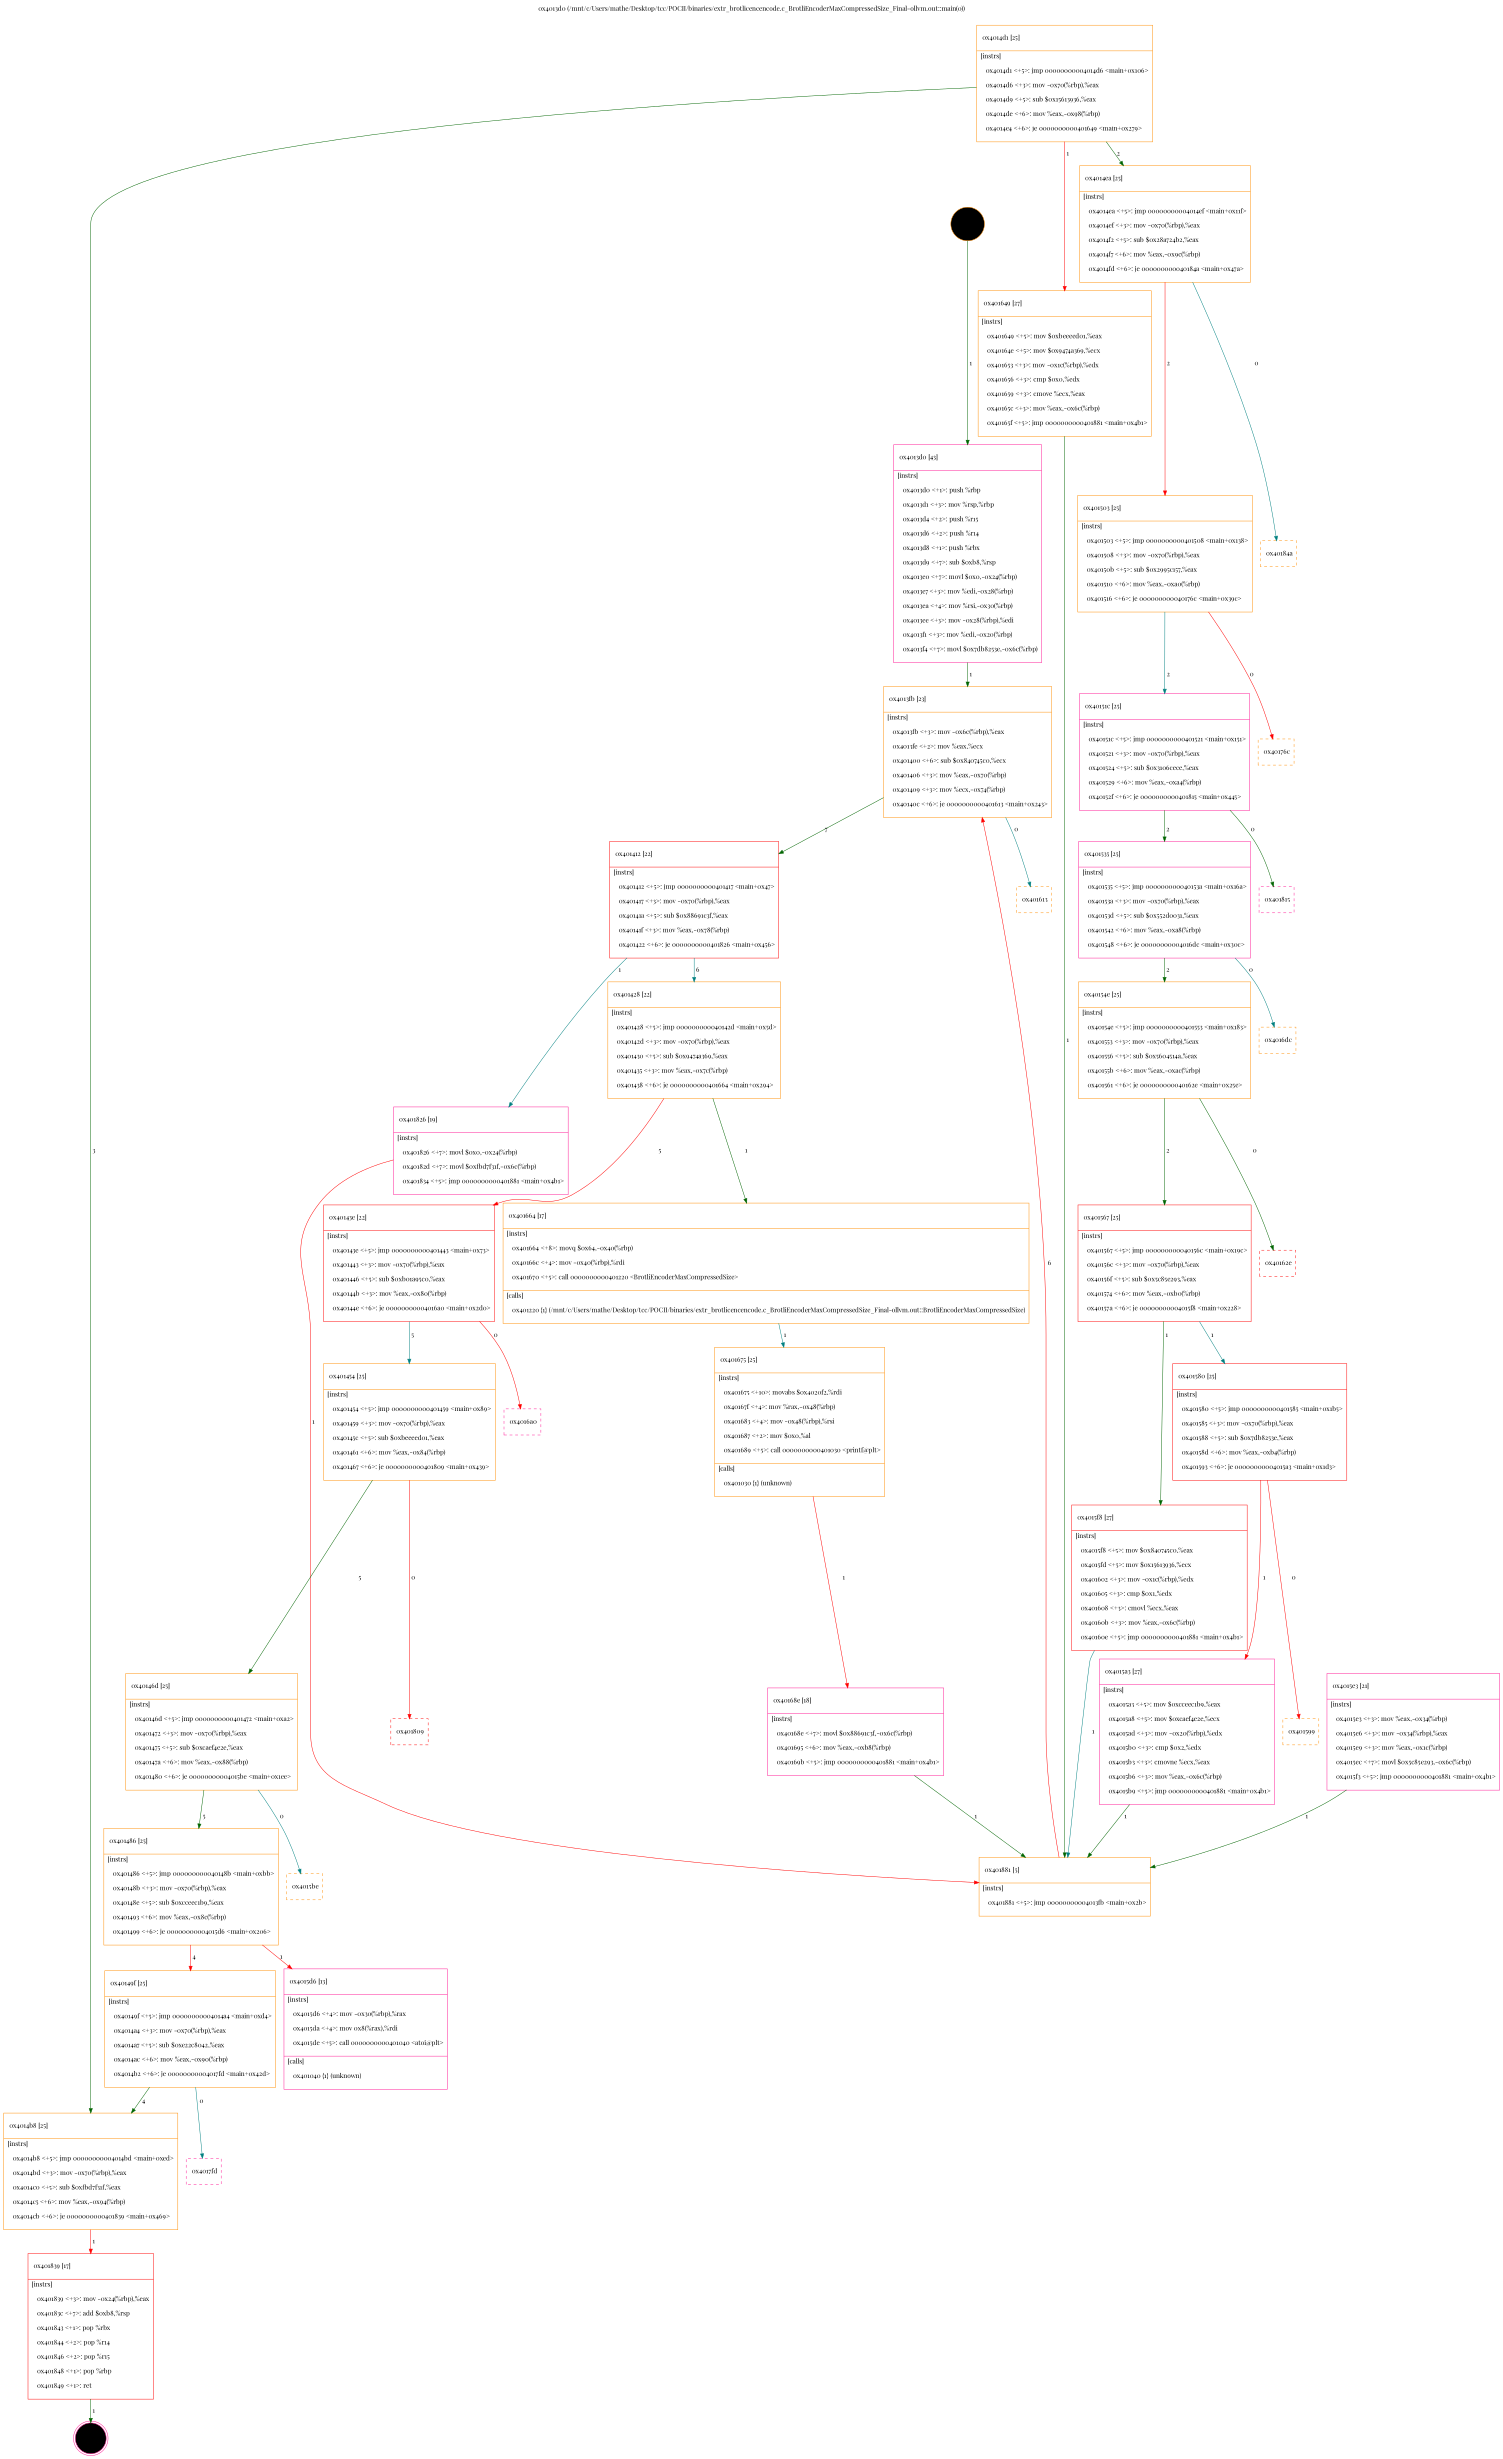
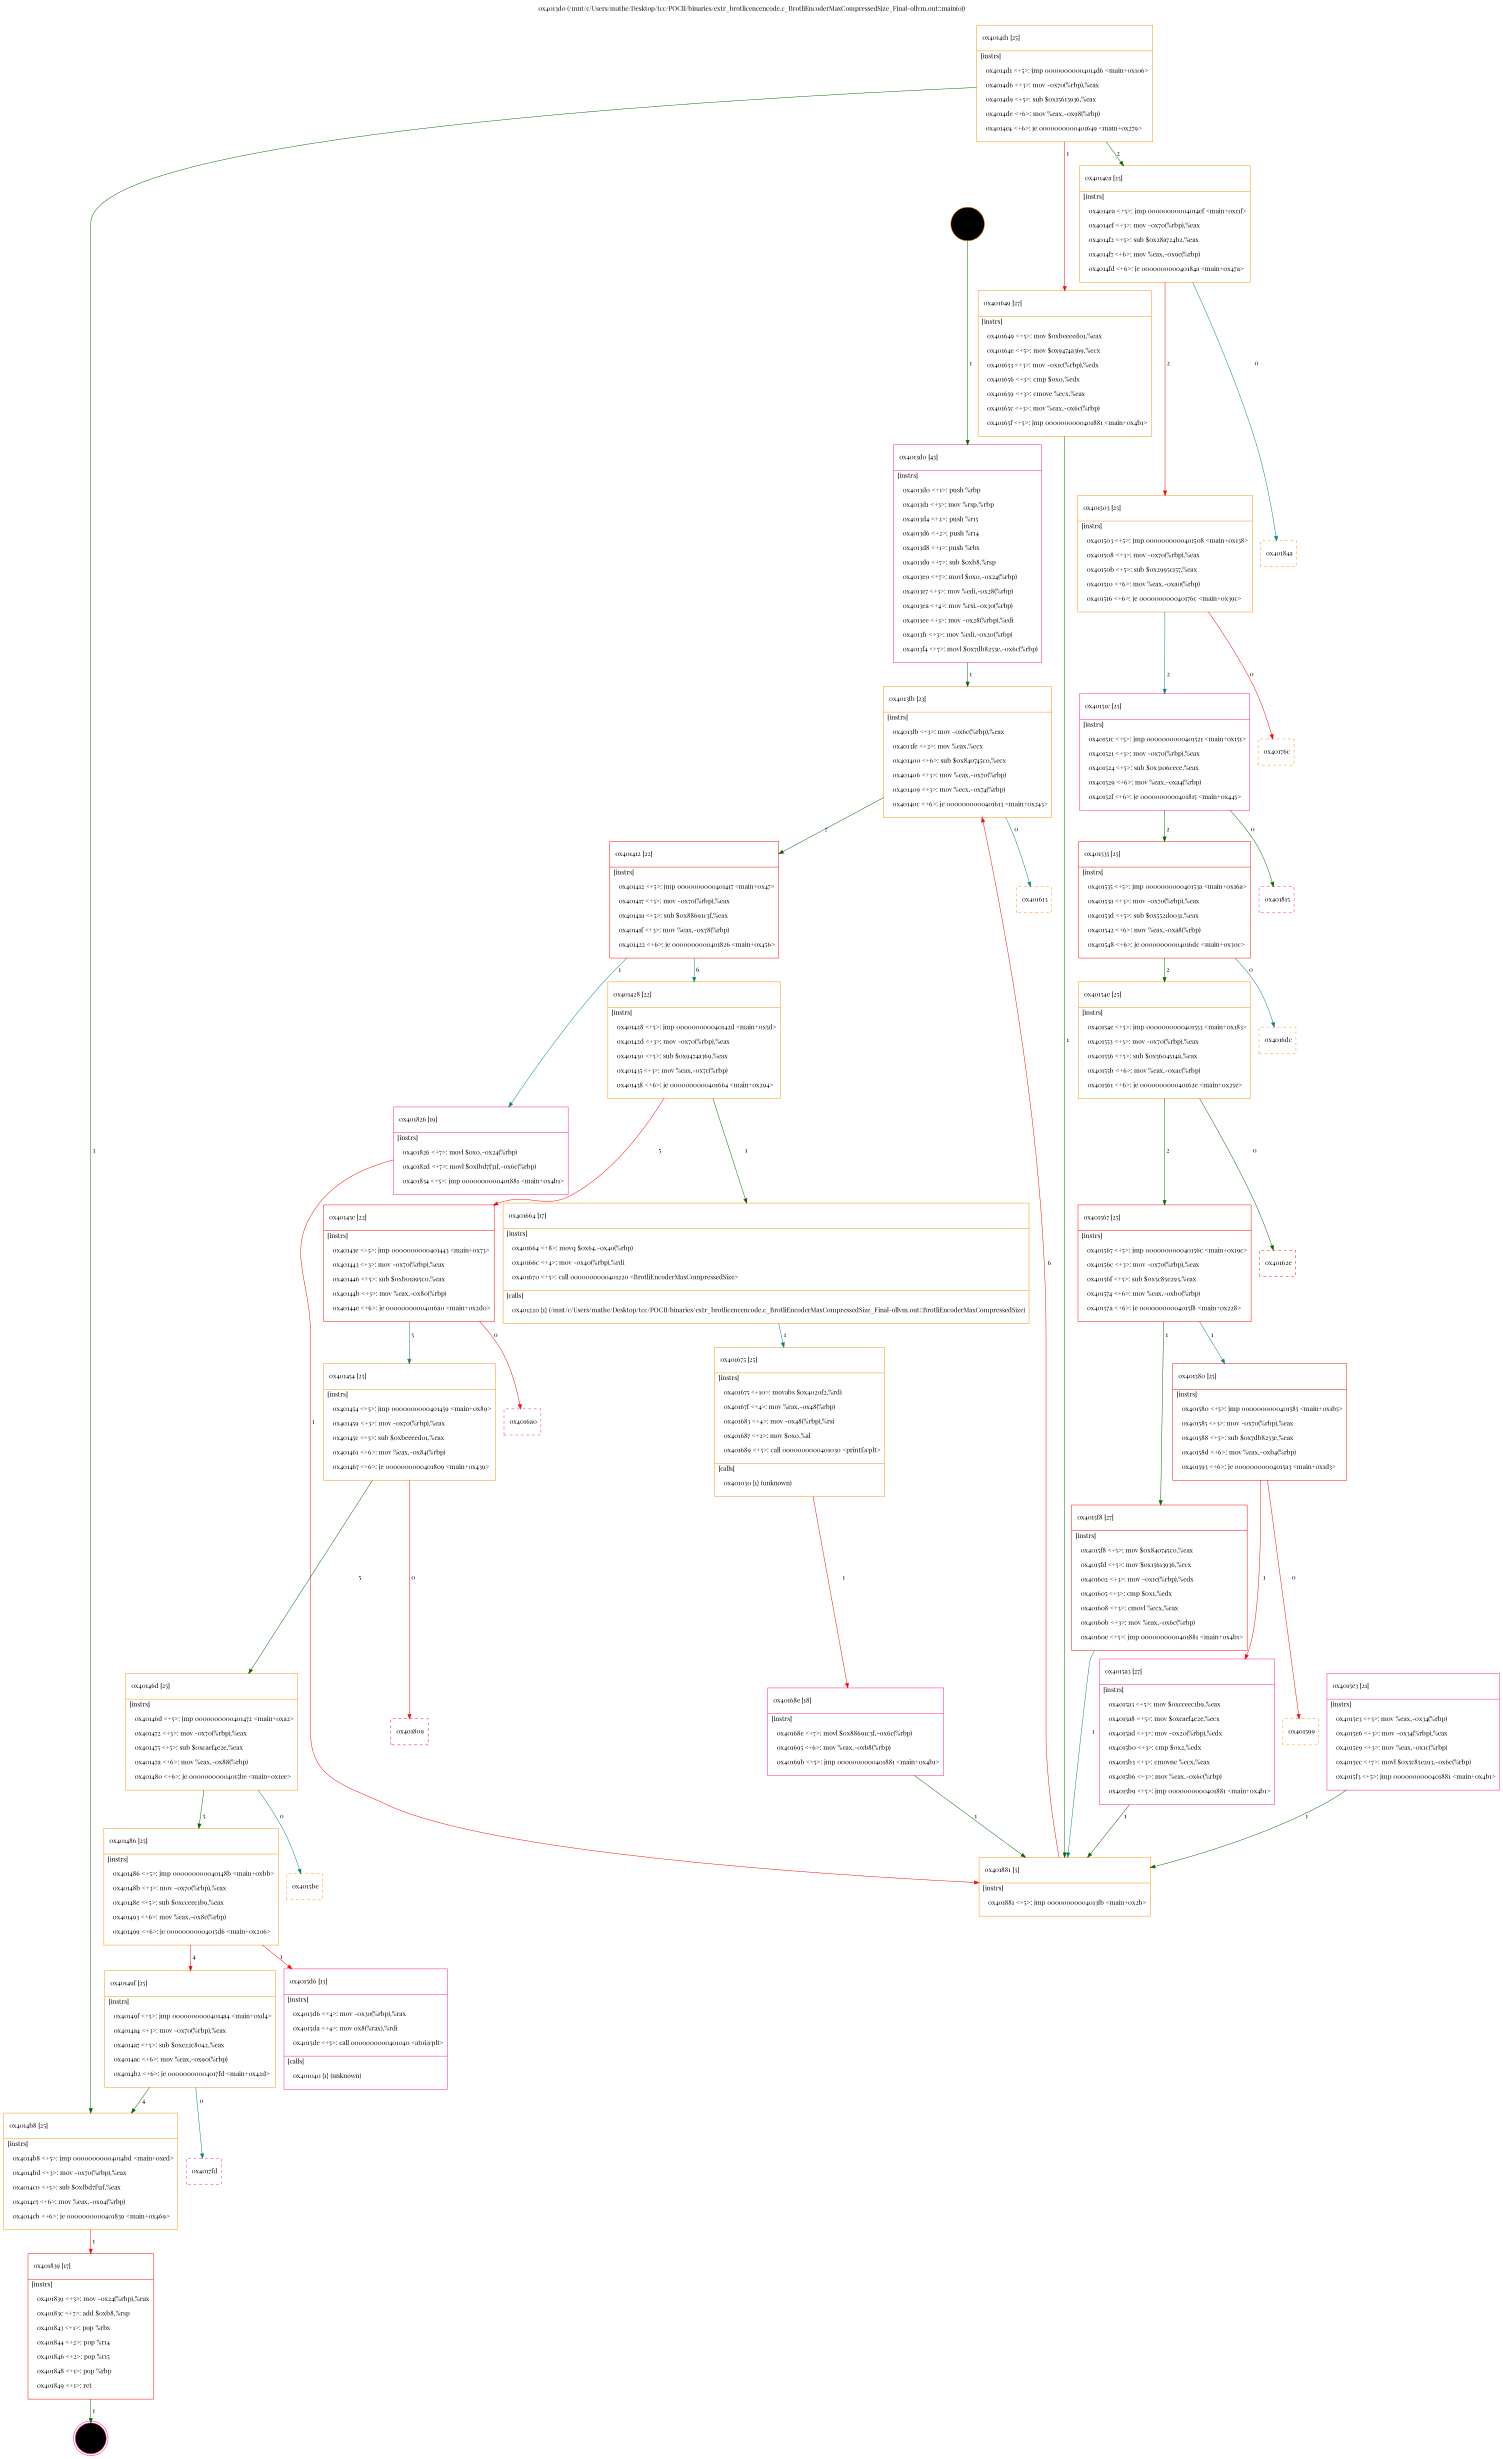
node "0x401535 [25]": color deeppink -> red
